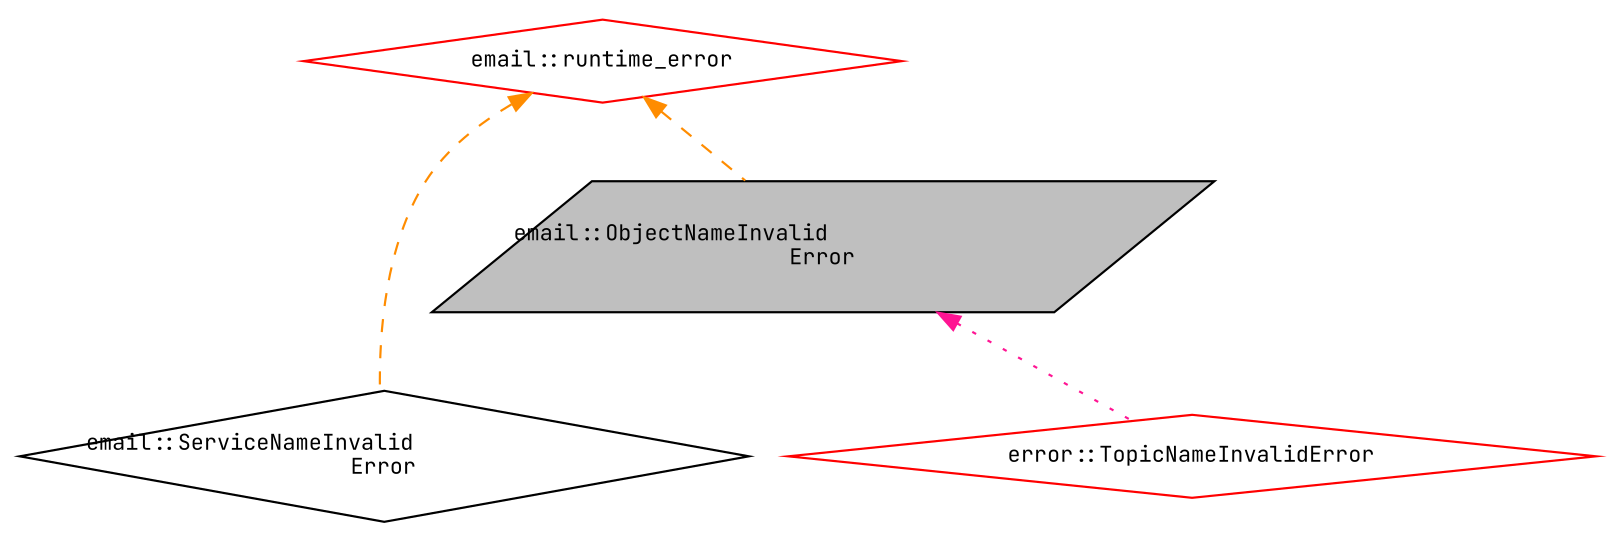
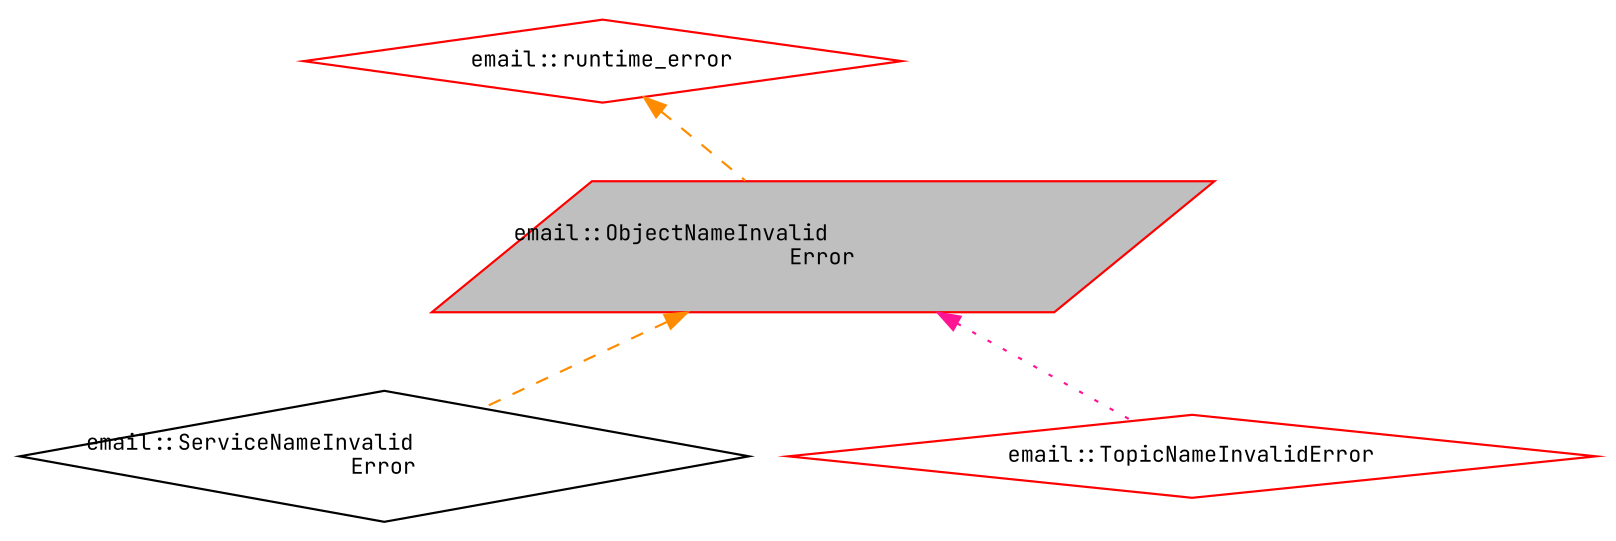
edge "email::ServiceNameInvalid Error" -> "email::runtime_error": now "email::ServiceNameInvalid Error" -> "email::ObjectNameInvalid Error"
node "email::ObjectNameInvalid Error": color black -> red
node "error::TopicNameInvalidError": label "error::TopicNameInvalidError" -> "email::TopicNameInvalidError"
